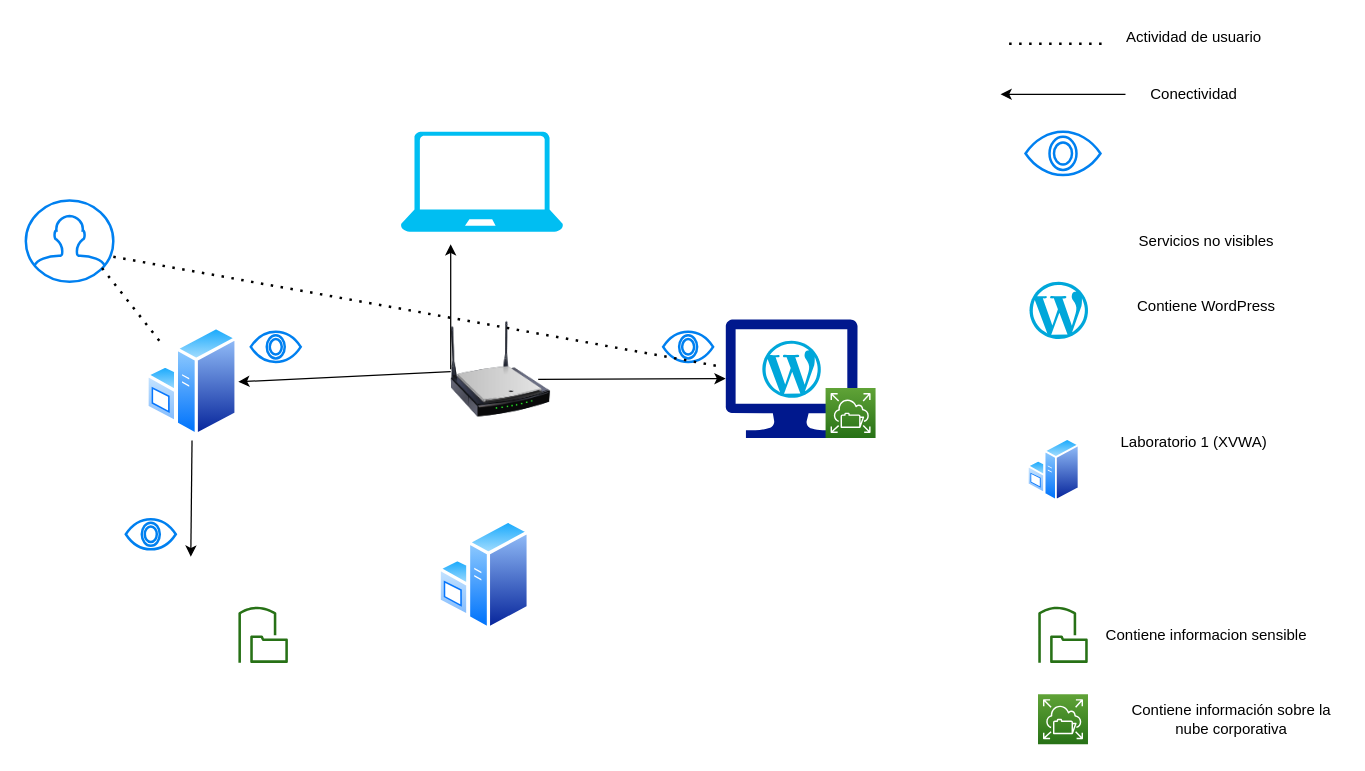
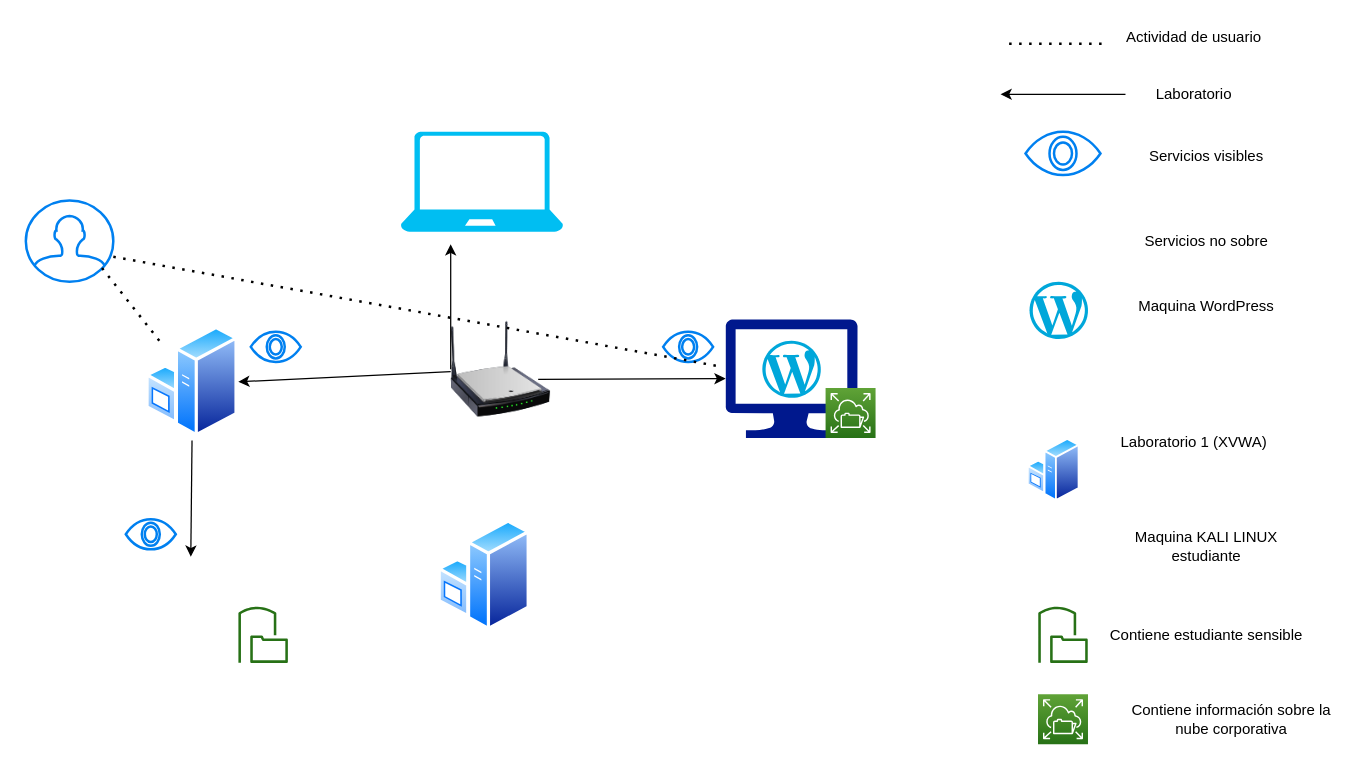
node "Conectividad": label "Conectividad" -> "Laboratorio"
node "Servicios visibles": added
node "Servicios no visibles": label "Servicios no visibles" -> "Servicios no sobre"
node "Contiene WordPress": label "Contiene WordPress" -> "Maquina WordPress"
node "Maquina KALI LINUX estudiante": added
node "Contiene informacion sensible": label "Contiene informacion sensible" -> "Contiene estudiante sensible"
